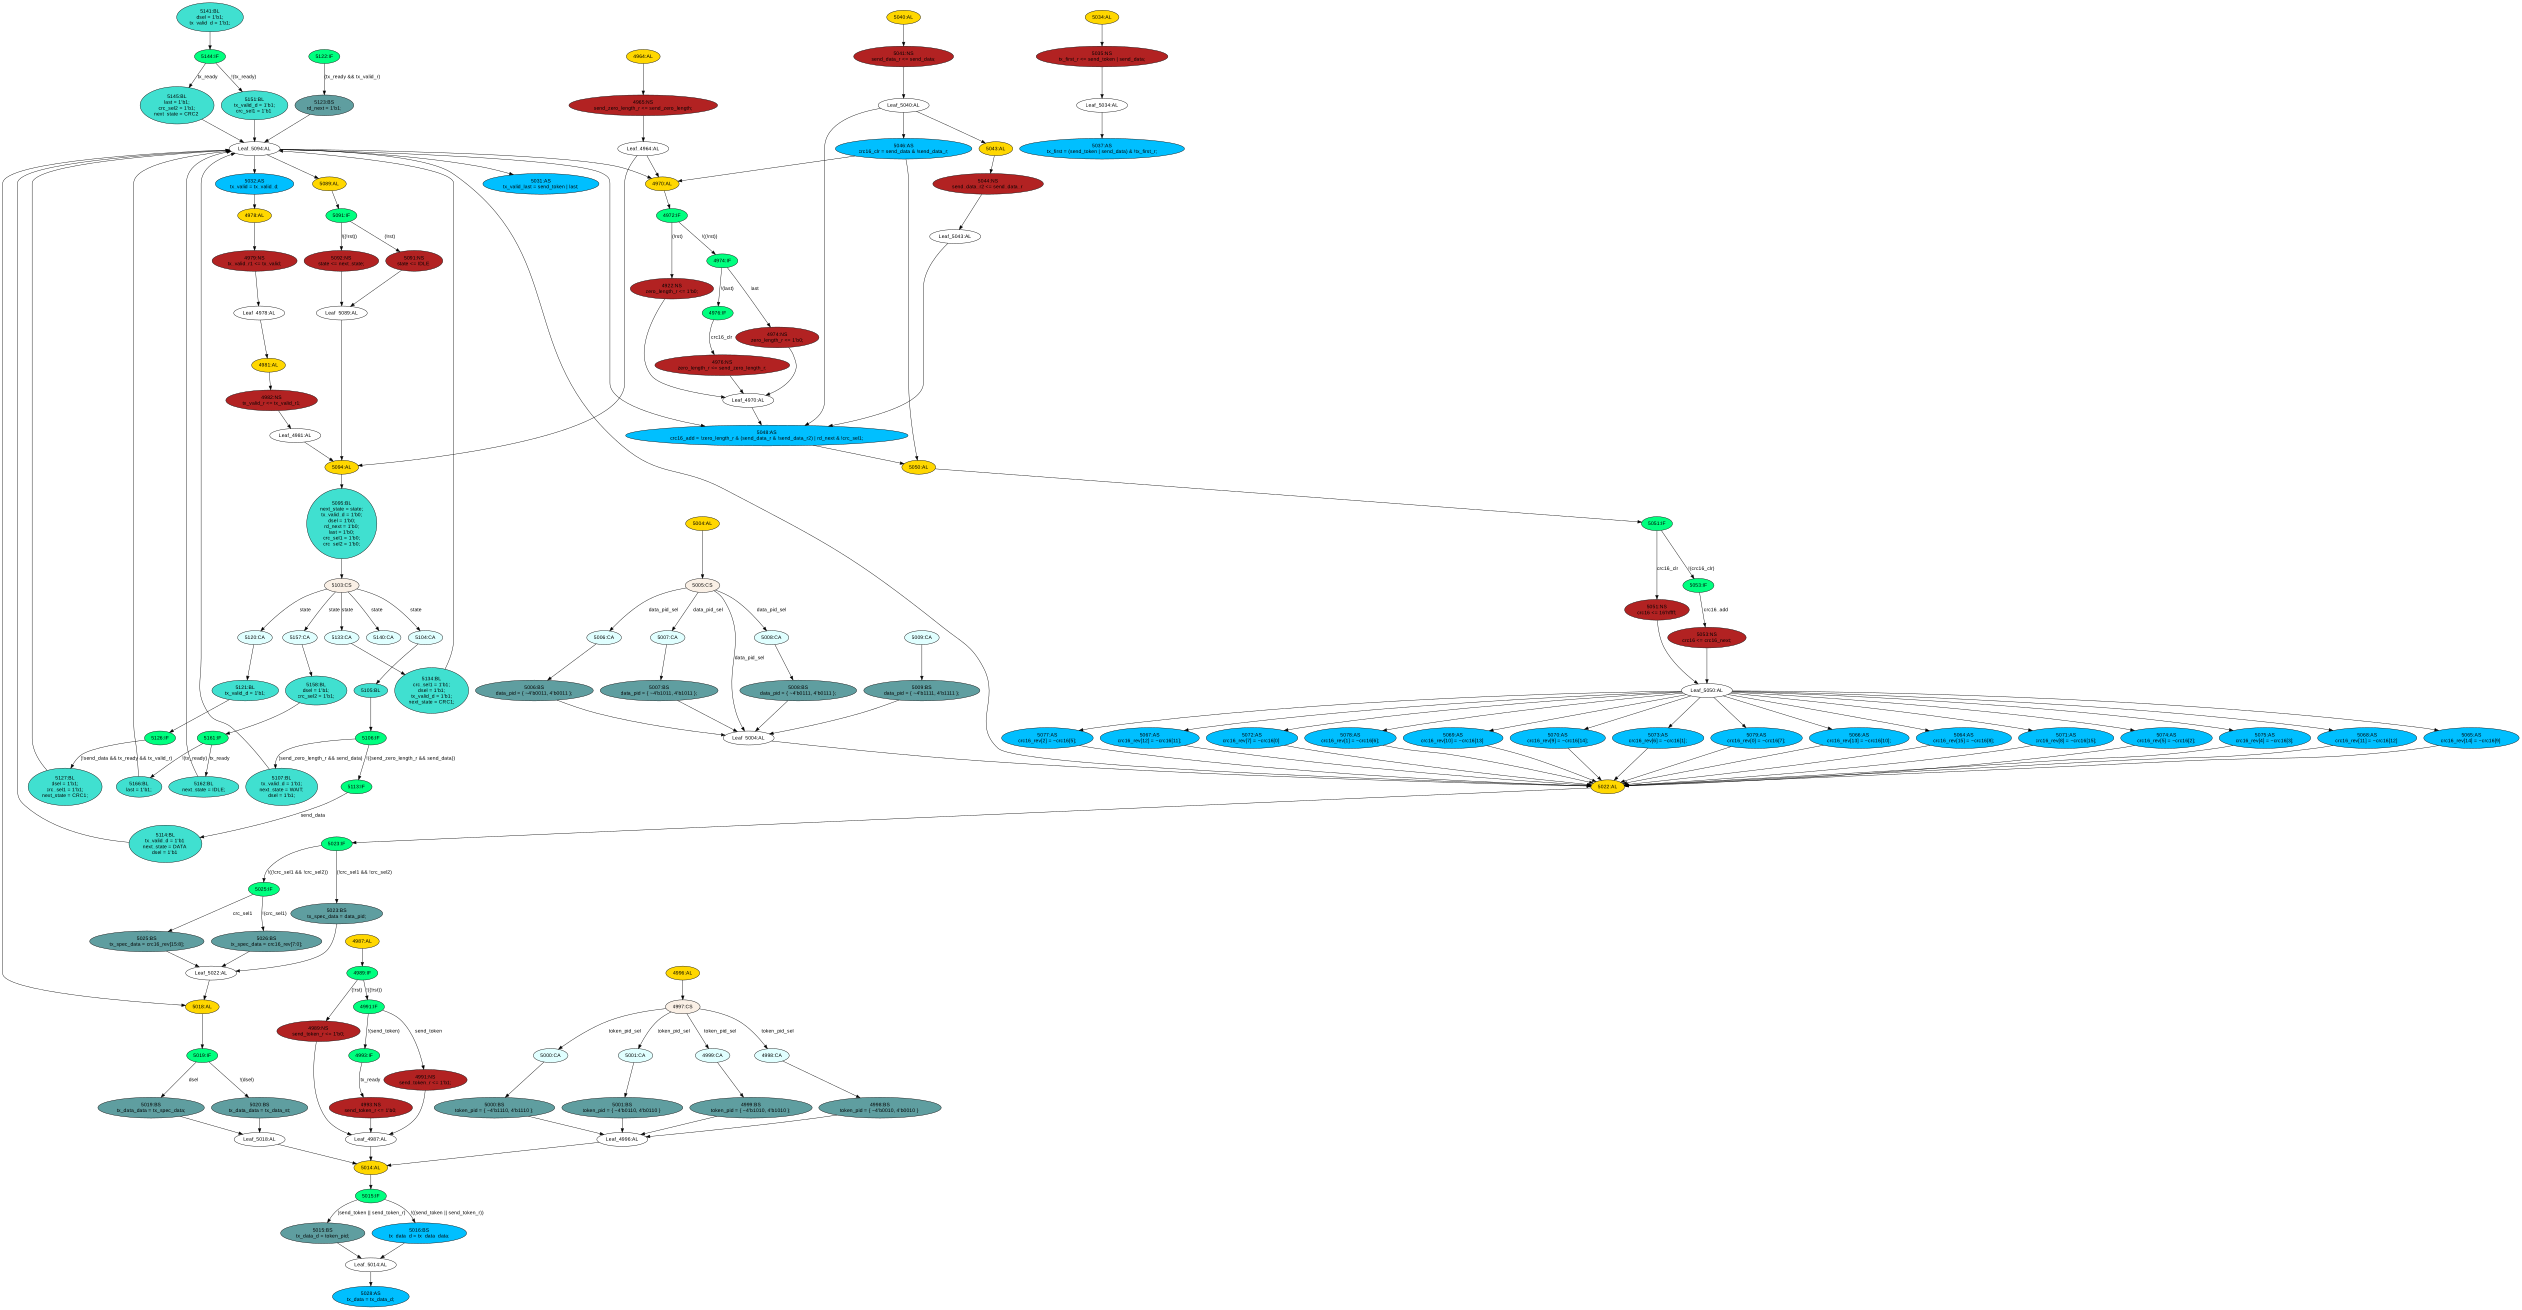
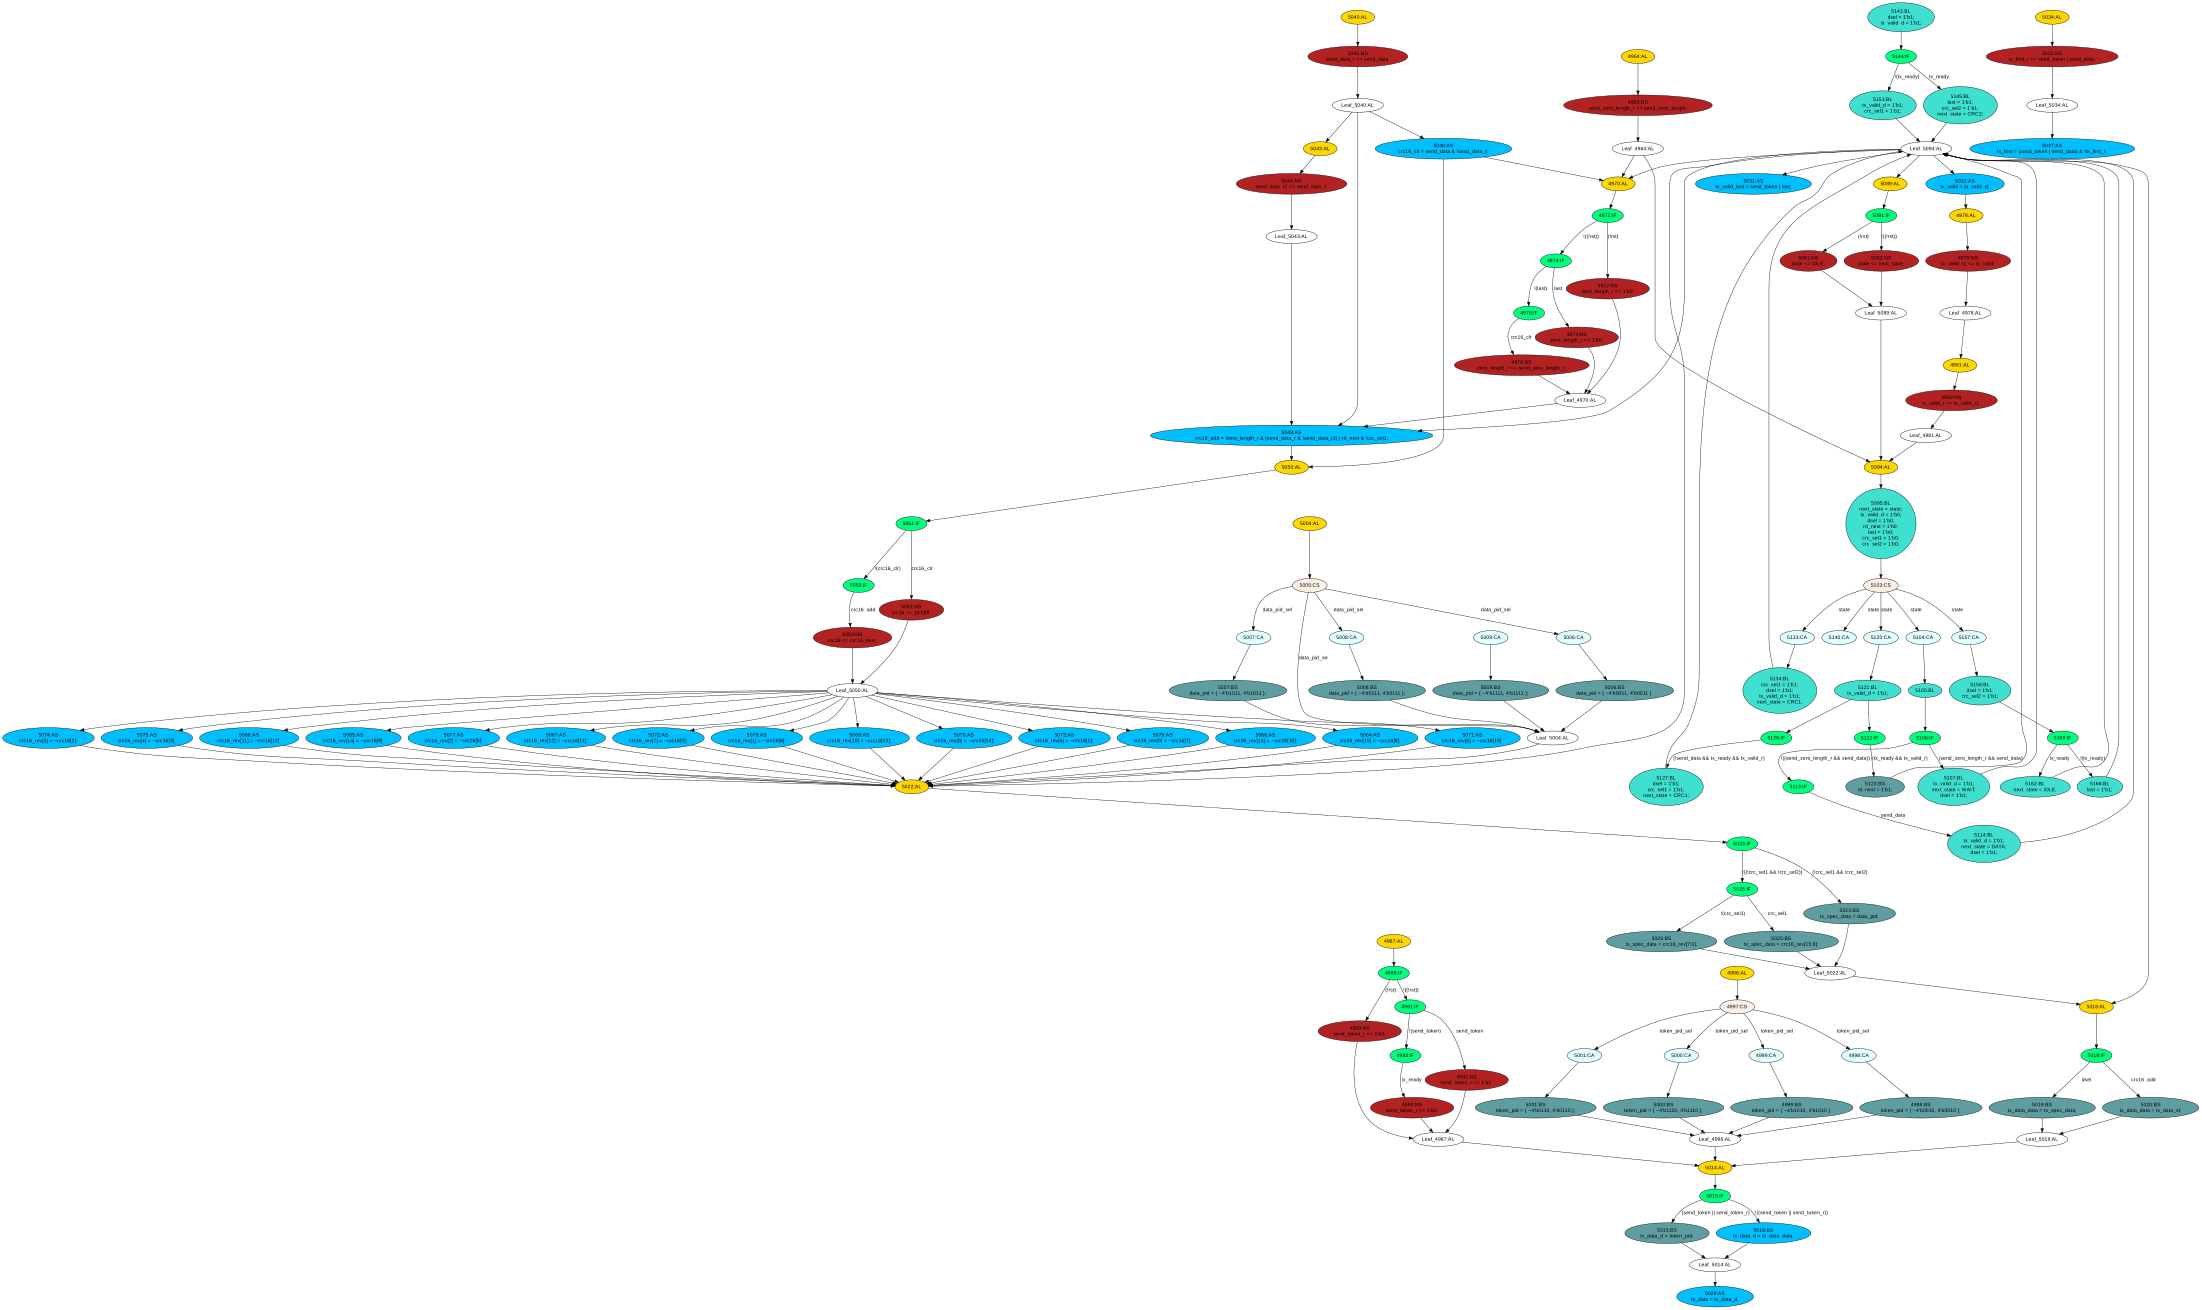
edge "5121:BL tx_valid_d = 1'b1;" -> "5122:IF": added
node "5161:IF": label "5161:IF" -> "5169:IF"
edge "5019:IF" -> "5020:BS tx_data_data = tx_data_st;": label "!(dsel)" -> "crc16_add"
